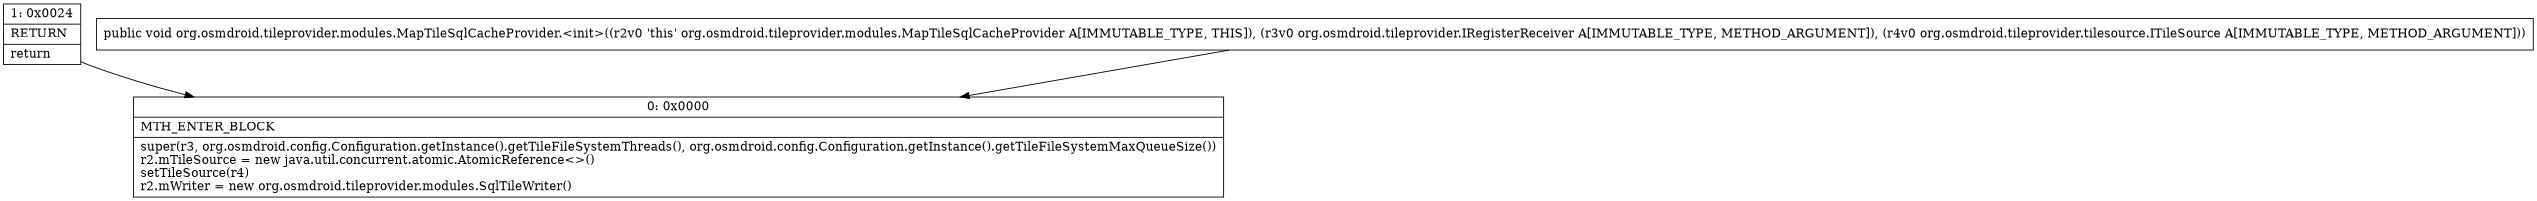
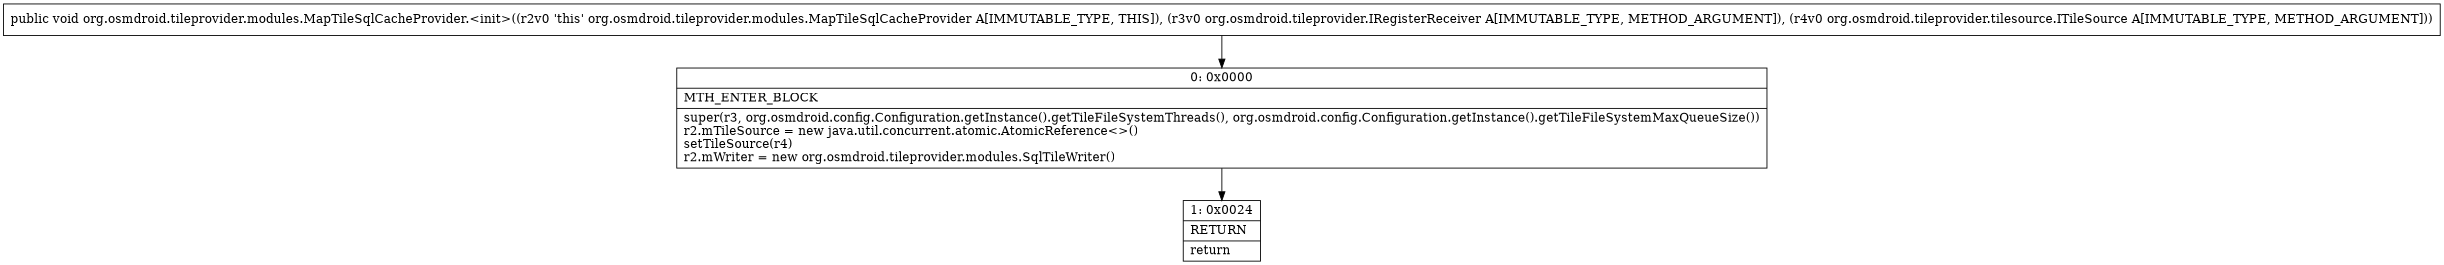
edge "1: 0x0024" -> "0: 0x0000": reversed
